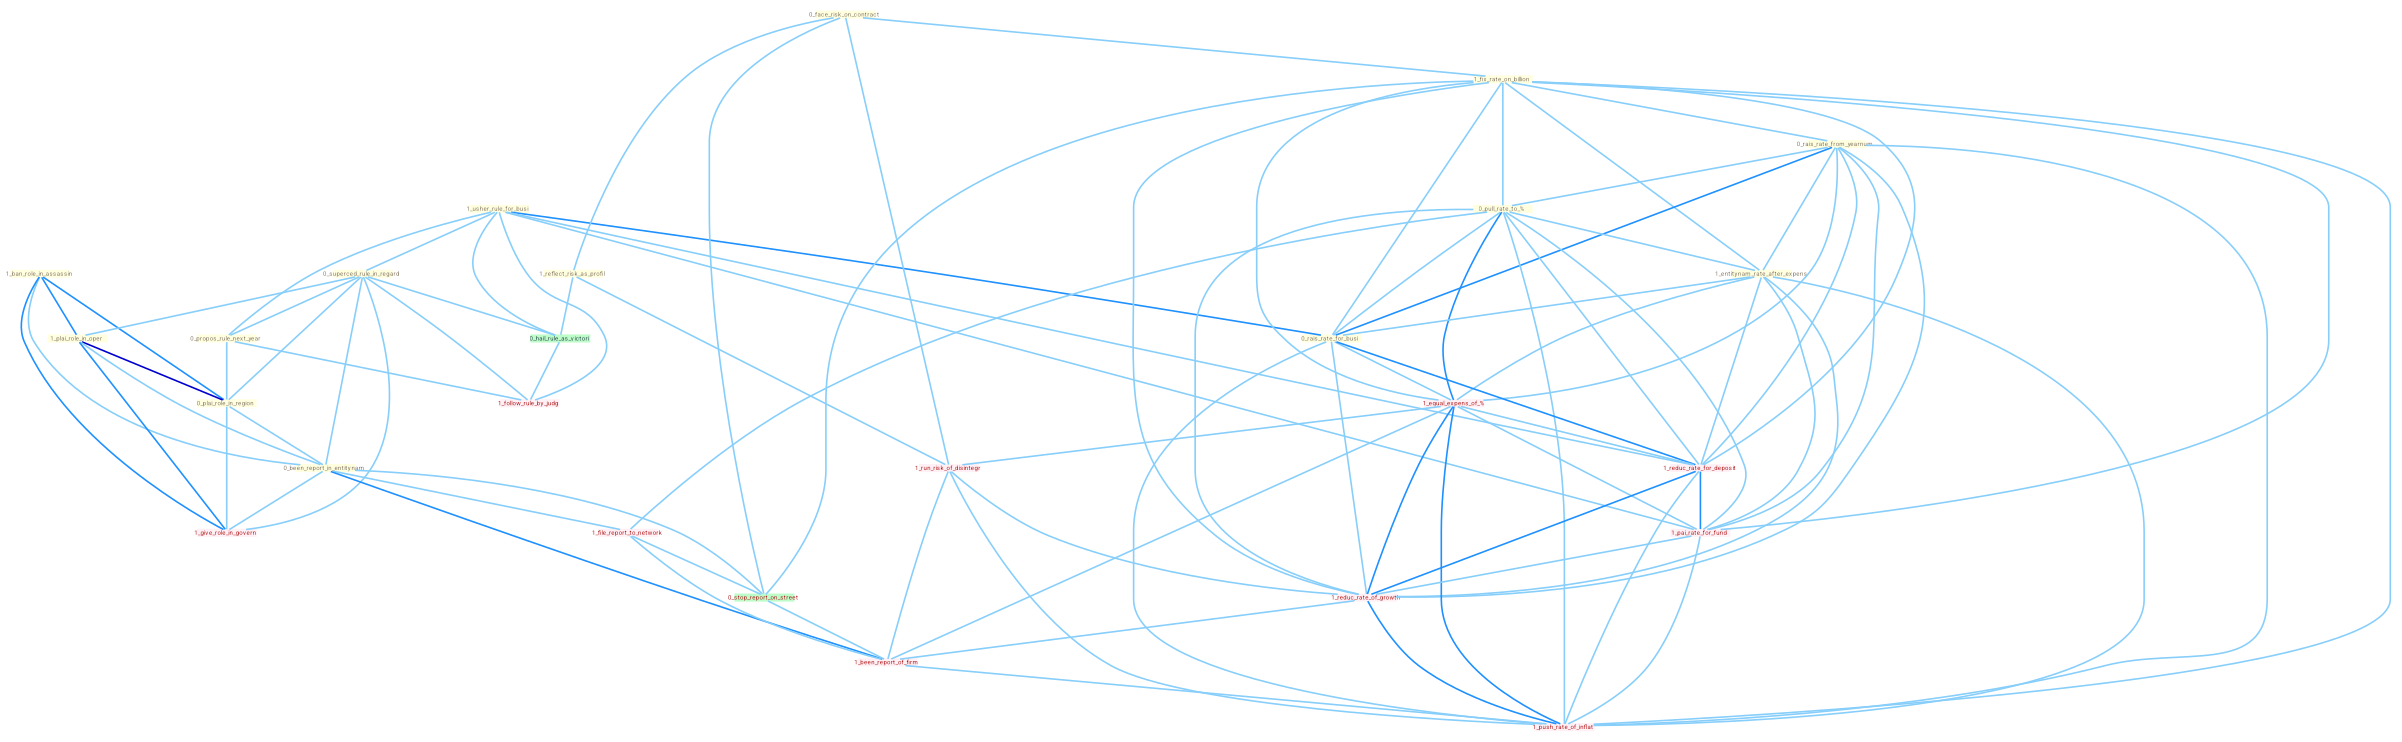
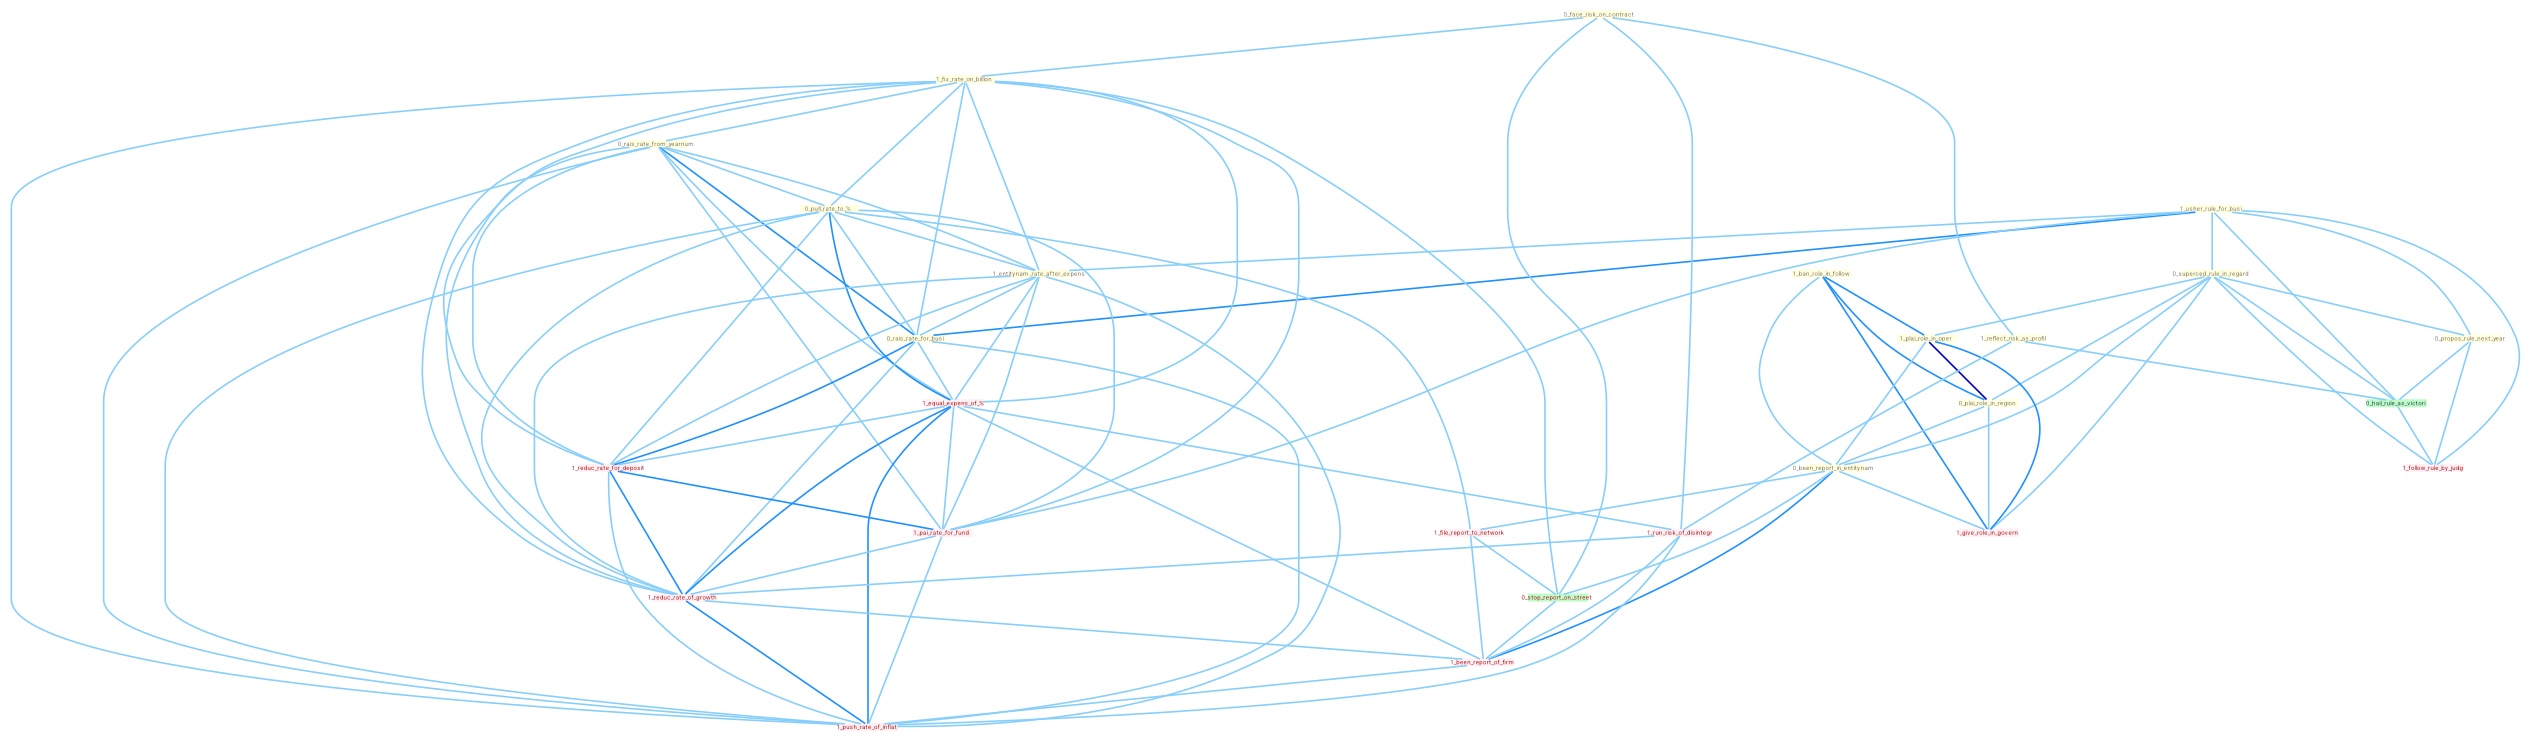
node "1_ban_role_in_assassin": label "1_ban_role_in_assassin" -> "1_ban_role_in_follow"
edge "1_usher_rule_for_busi" -- "1_reduc_rate_for_deposit": now "1_usher_rule_for_busi" -- "1_entitynam_rate_after_expens"
edge "0_propos_rule_next_year" -- "0_plai_role_in_region": now "0_propos_rule_next_year" -- "0_hail_rule_as_victori"
